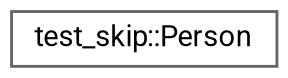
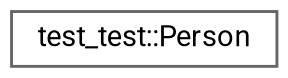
node "test_skip::Person": label "test_skip::Person" -> "test_test::Person"
